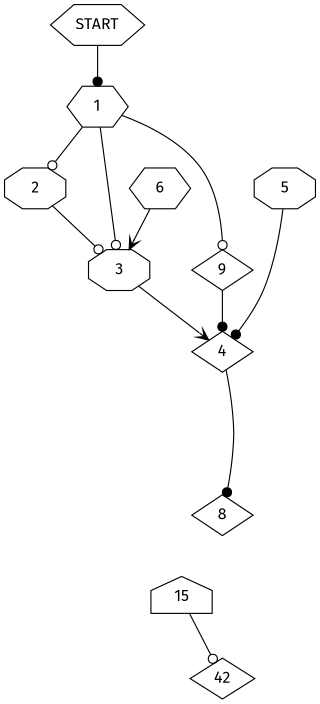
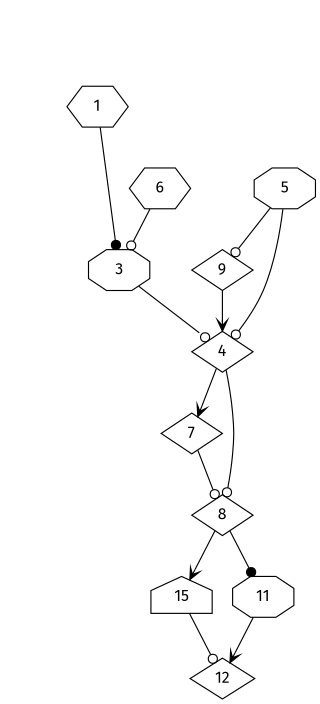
node "START": removed
edge "1" -> "9": now "5" -> "9"
edge "1" -> "3": arrowhead odot -> dot
node "2": removed
edge "6" -> "3": arrowhead vee -> odot
edge "5" -> "4": arrowhead dot -> odot
edge "9" -> "4": arrowhead dot -> vee
edge "3" -> "4": arrowhead vee -> odot
edge "4" -> "8": arrowhead dot -> odot
node "7": added
edge "8" -> "15": added
node "11": added
node "42": label "42" -> "12"
